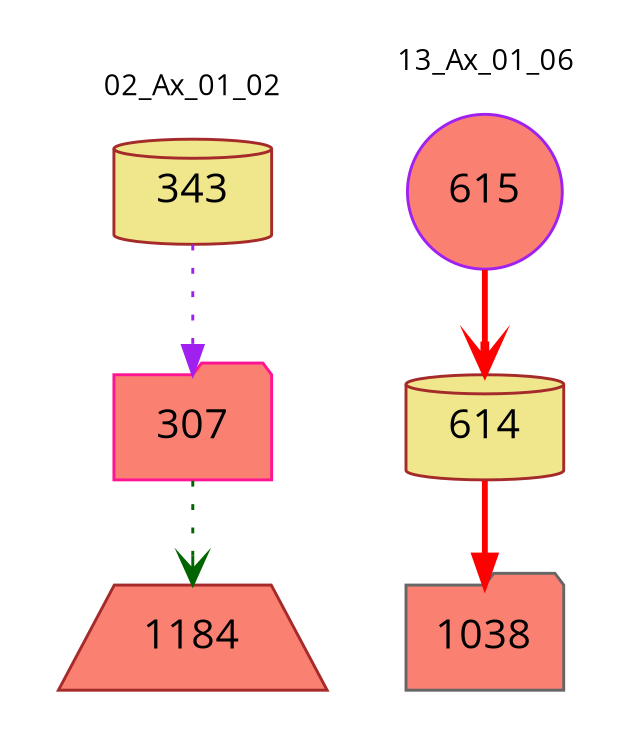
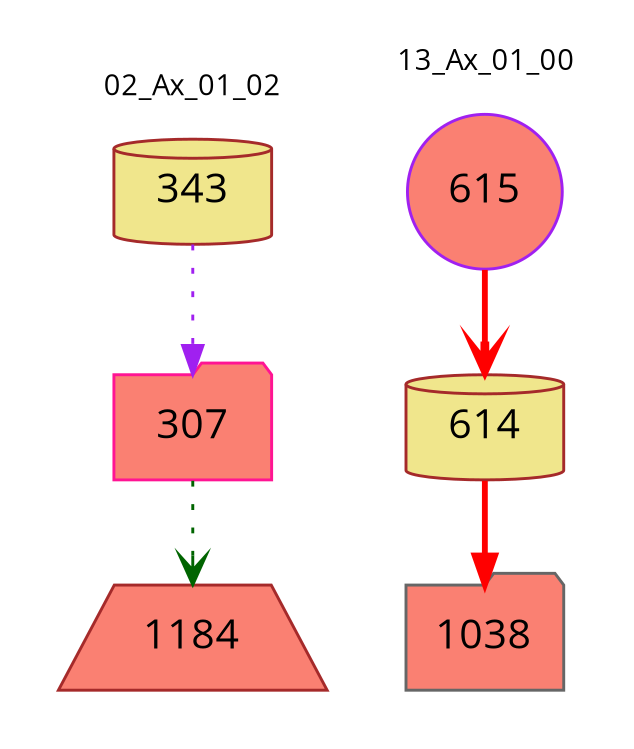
cluster "13_Ax_01_06": label "13_Ax_01_06" -> "13_Ax_01_00"
